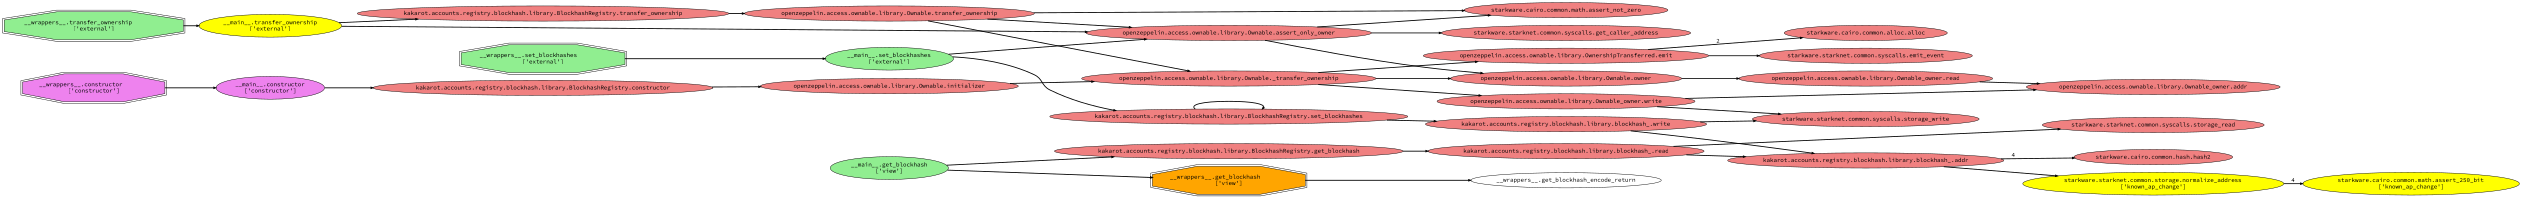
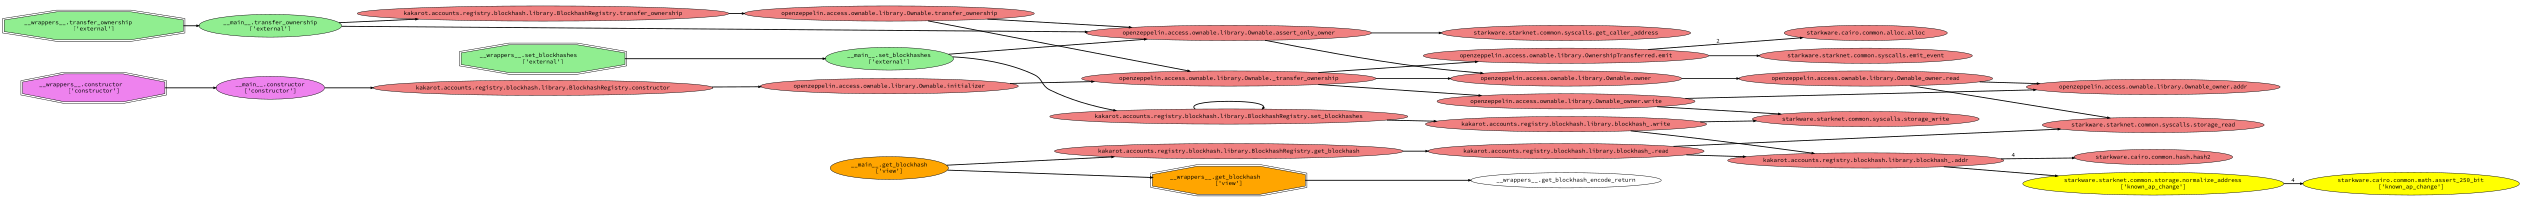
node "starkware.cairo.common.math.assert_not_zero": removed
node "__main__.transfer_ownership ['external']": fillcolor yellow -> lightgreen
edge "openzeppelin.access.ownable.library.Ownable_owner.read" -> "starkware.starknet.common.syscalls.storage_read": added
node "__main__.get_blockhash ['view']": fillcolor lightgreen -> orange
